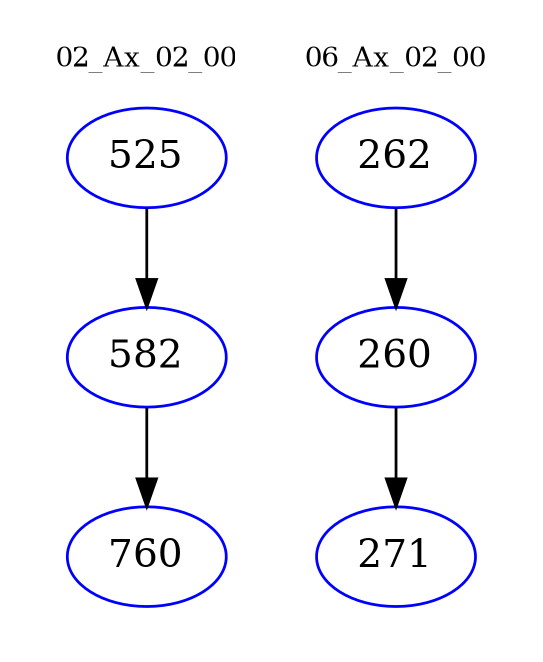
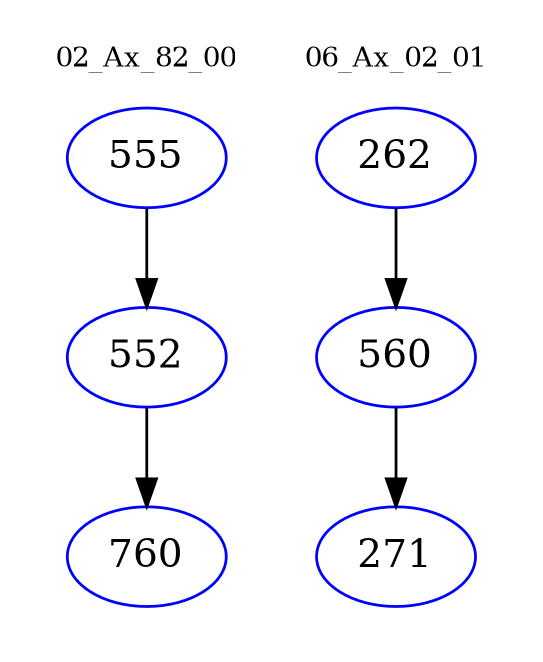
cluster "02_Ax_02_00": label "02_Ax_02_00" -> "02_Ax_82_00"
cluster "06_Ax_02_00": label "06_Ax_02_00" -> "06_Ax_02_01"
node "525": label "525" -> "555"
node "582": label "582" -> "552"
node "260": label "260" -> "560"
